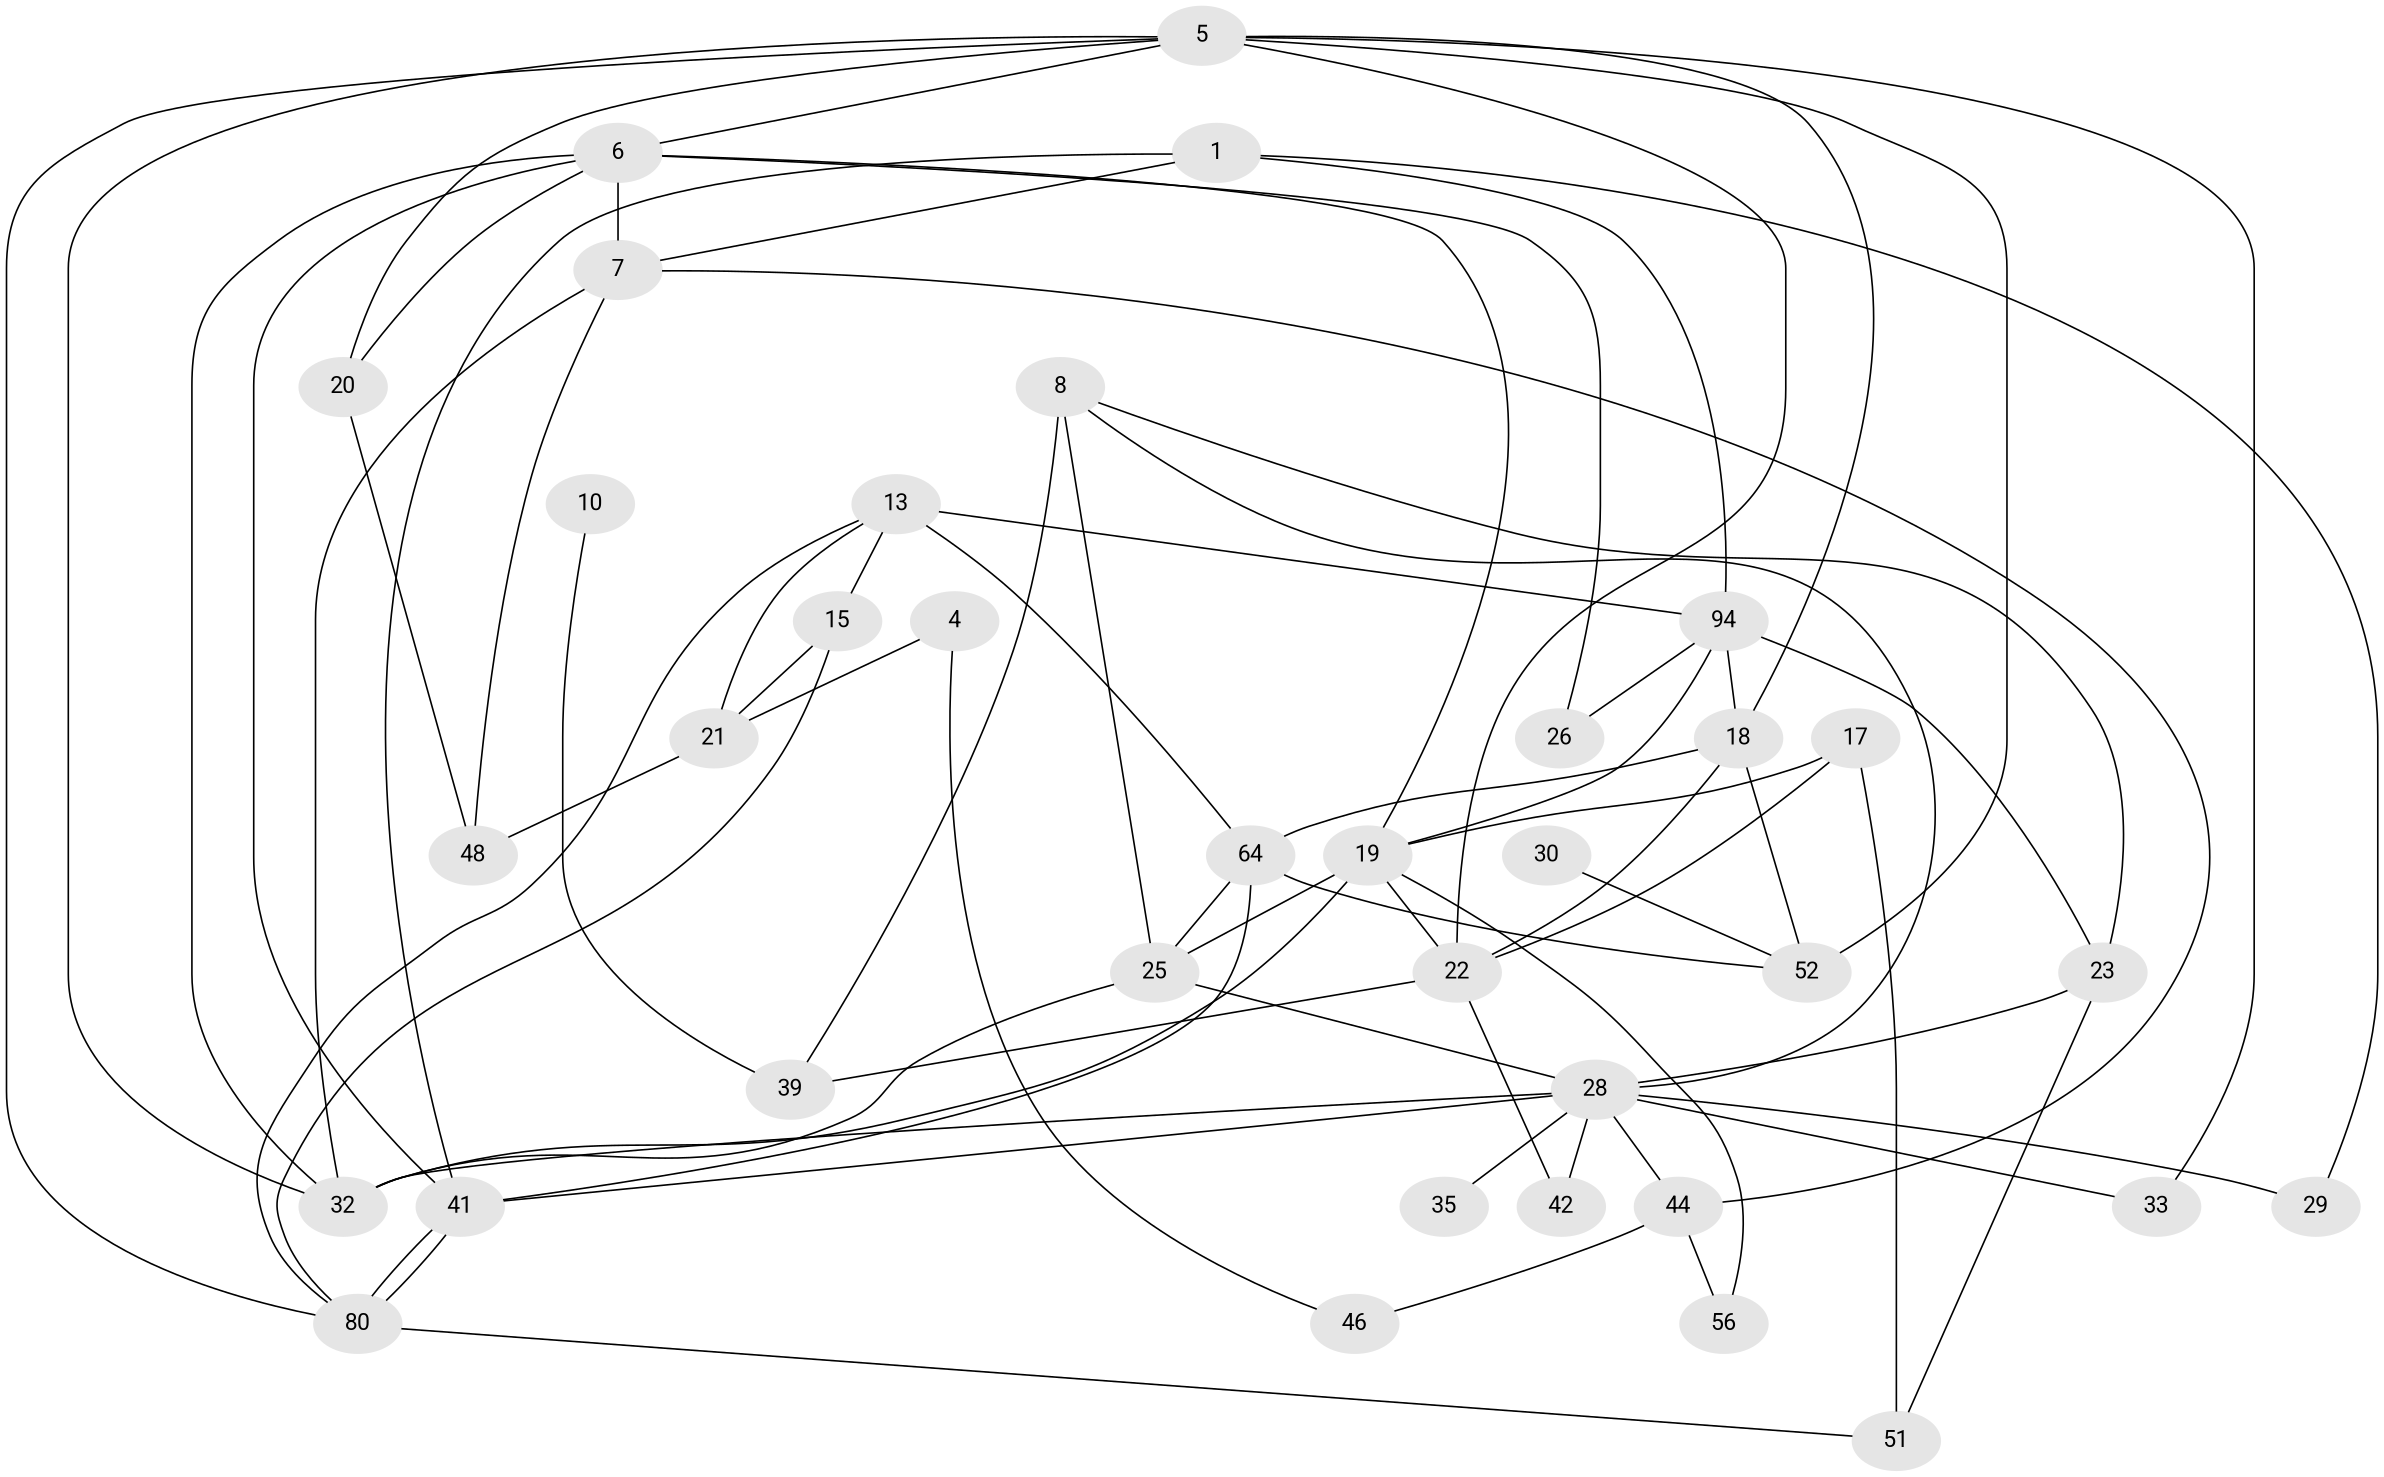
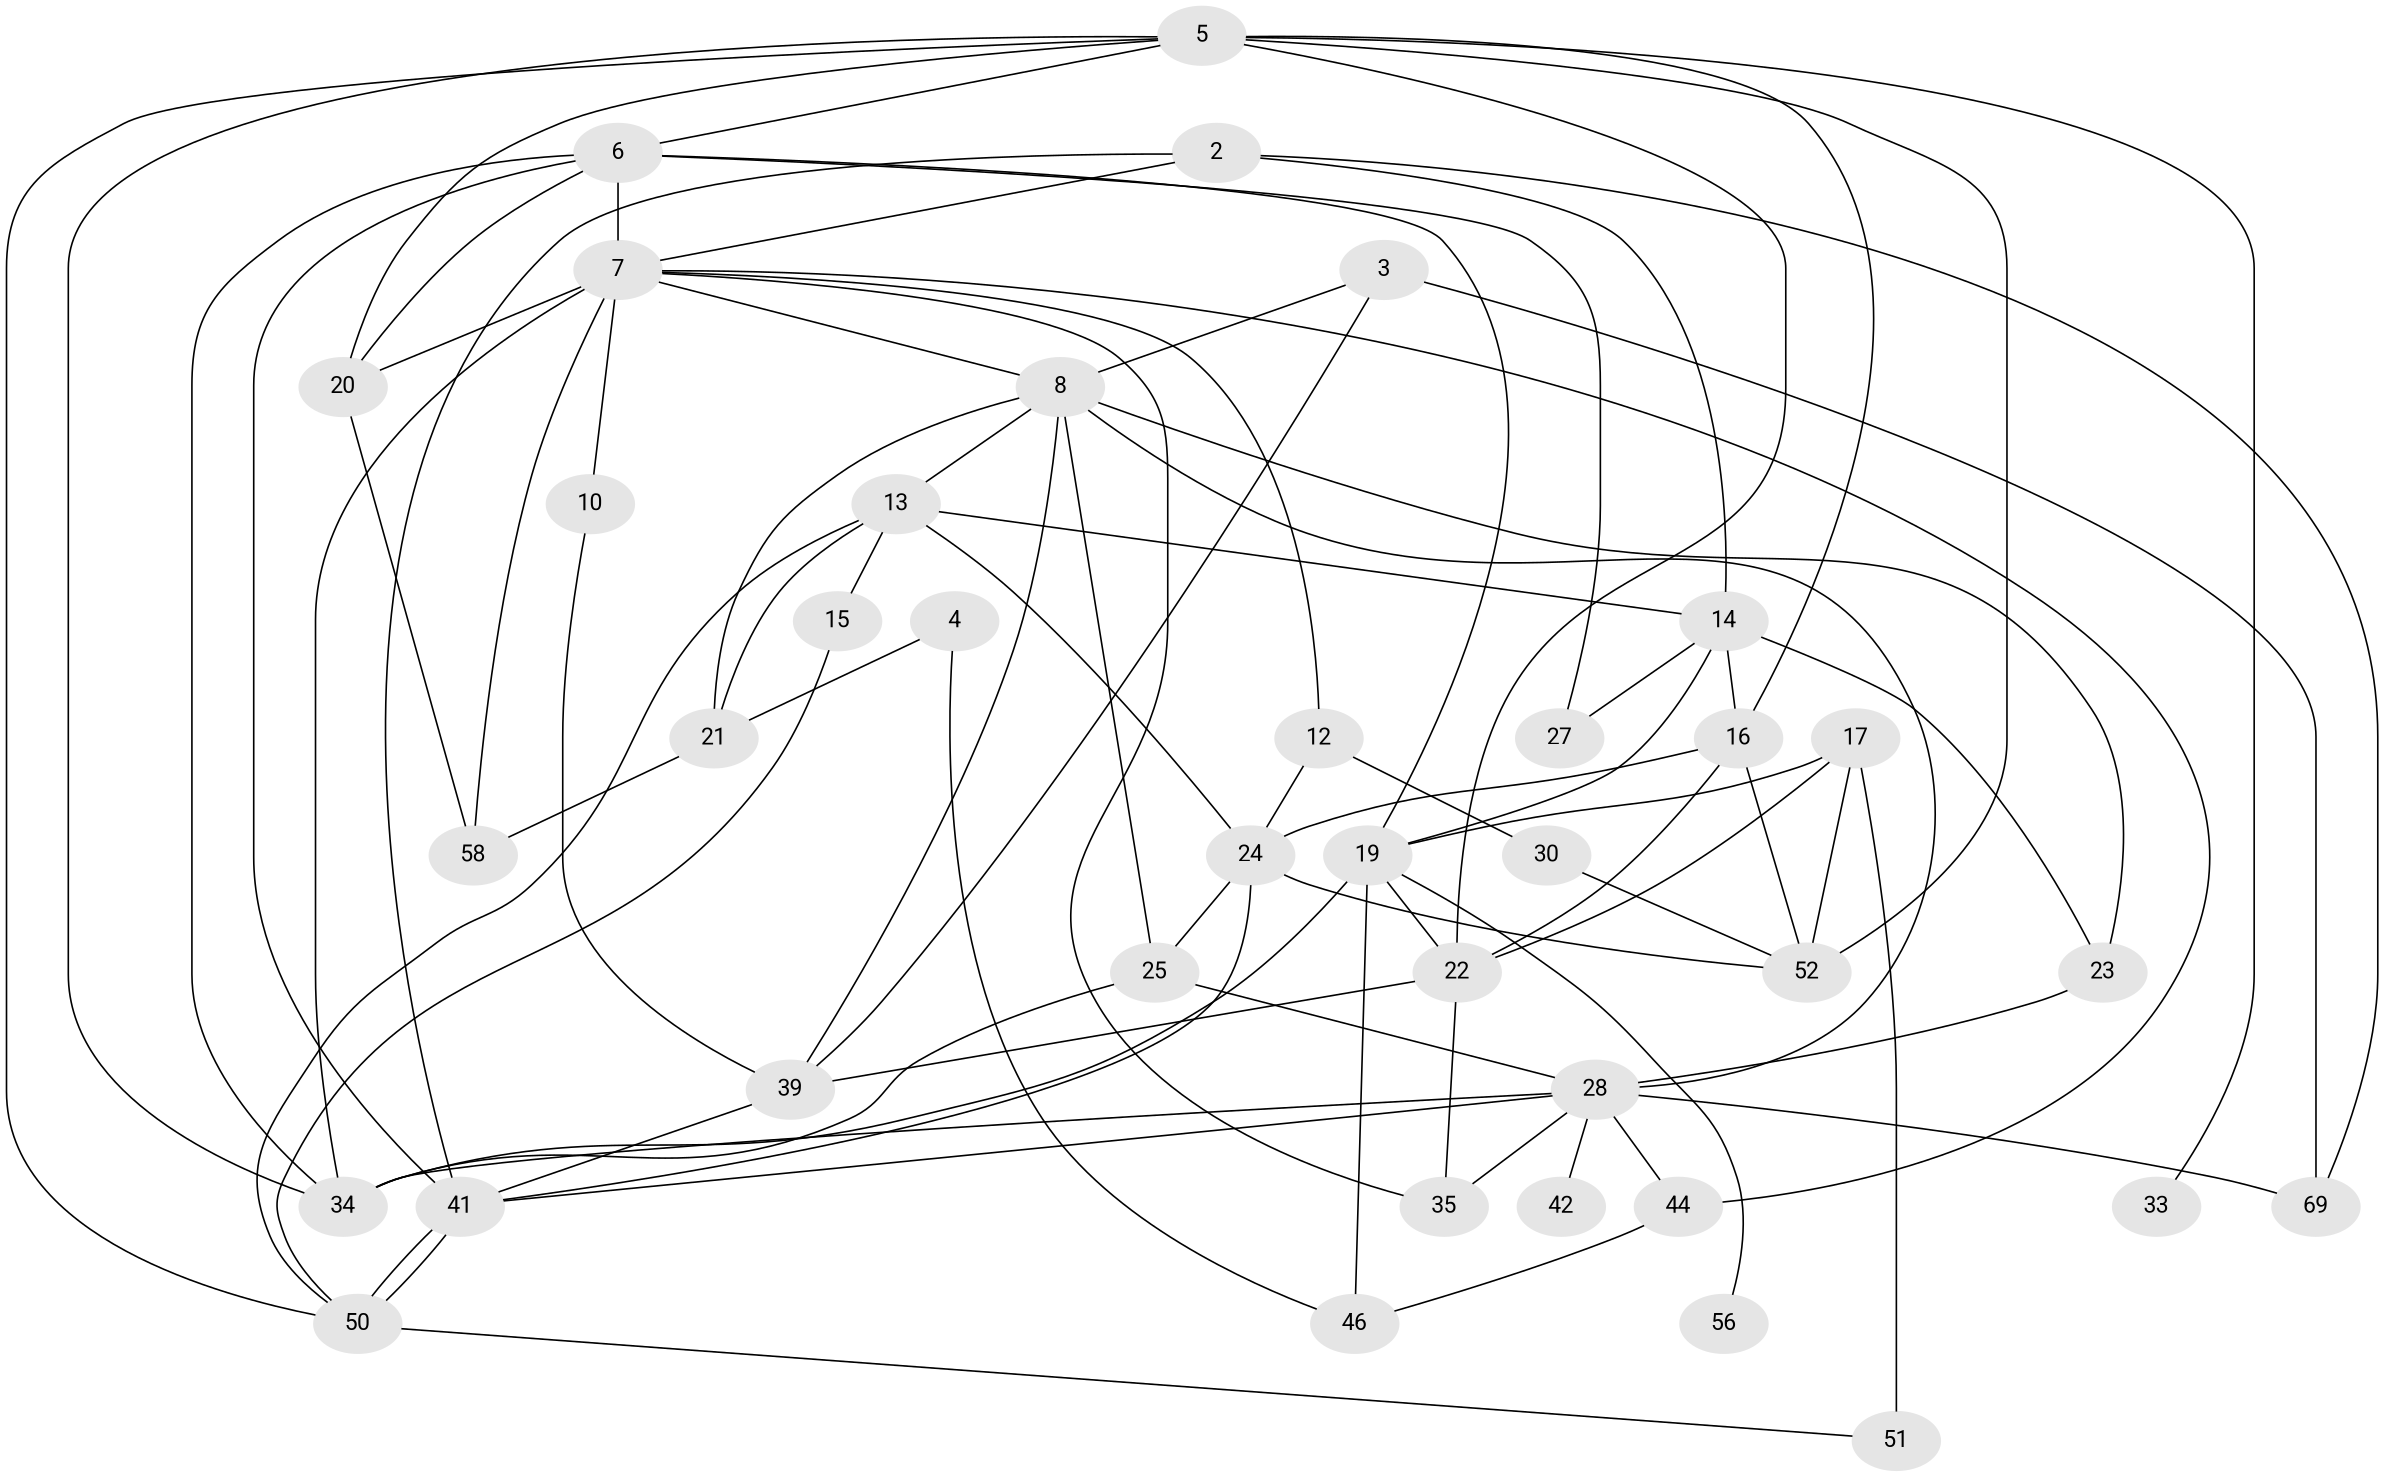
node "1": label "1" -> "2"
node "3": added
edge "7" -- "8": added
edge "7" -- "20": added
edge "7" -- "10": added
edge "8" -- "13": added
edge "7" -- "35": added
node "94": label "94" -> "14"
edge "15" -- "21": now "8" -- "21"
node "12": added
node "26": label "26" -> "27"
node "18": label "18" -> "16"
node "48": label "48" -> "58"
node "64": label "64" -> "24"
edge "17" -- "52": added
edge "19" -- "25": now "19" -- "46"
edge "22" -- "42": now "22" -- "35"
edge "39" -- "41": added
edge "28" -- "33": removed
node "32": label "32" -> "34"
edge "23" -- "51": removed
node "29": label "29" -> "69"
edge "44" -- "56": removed
node "80": label "80" -> "50"
